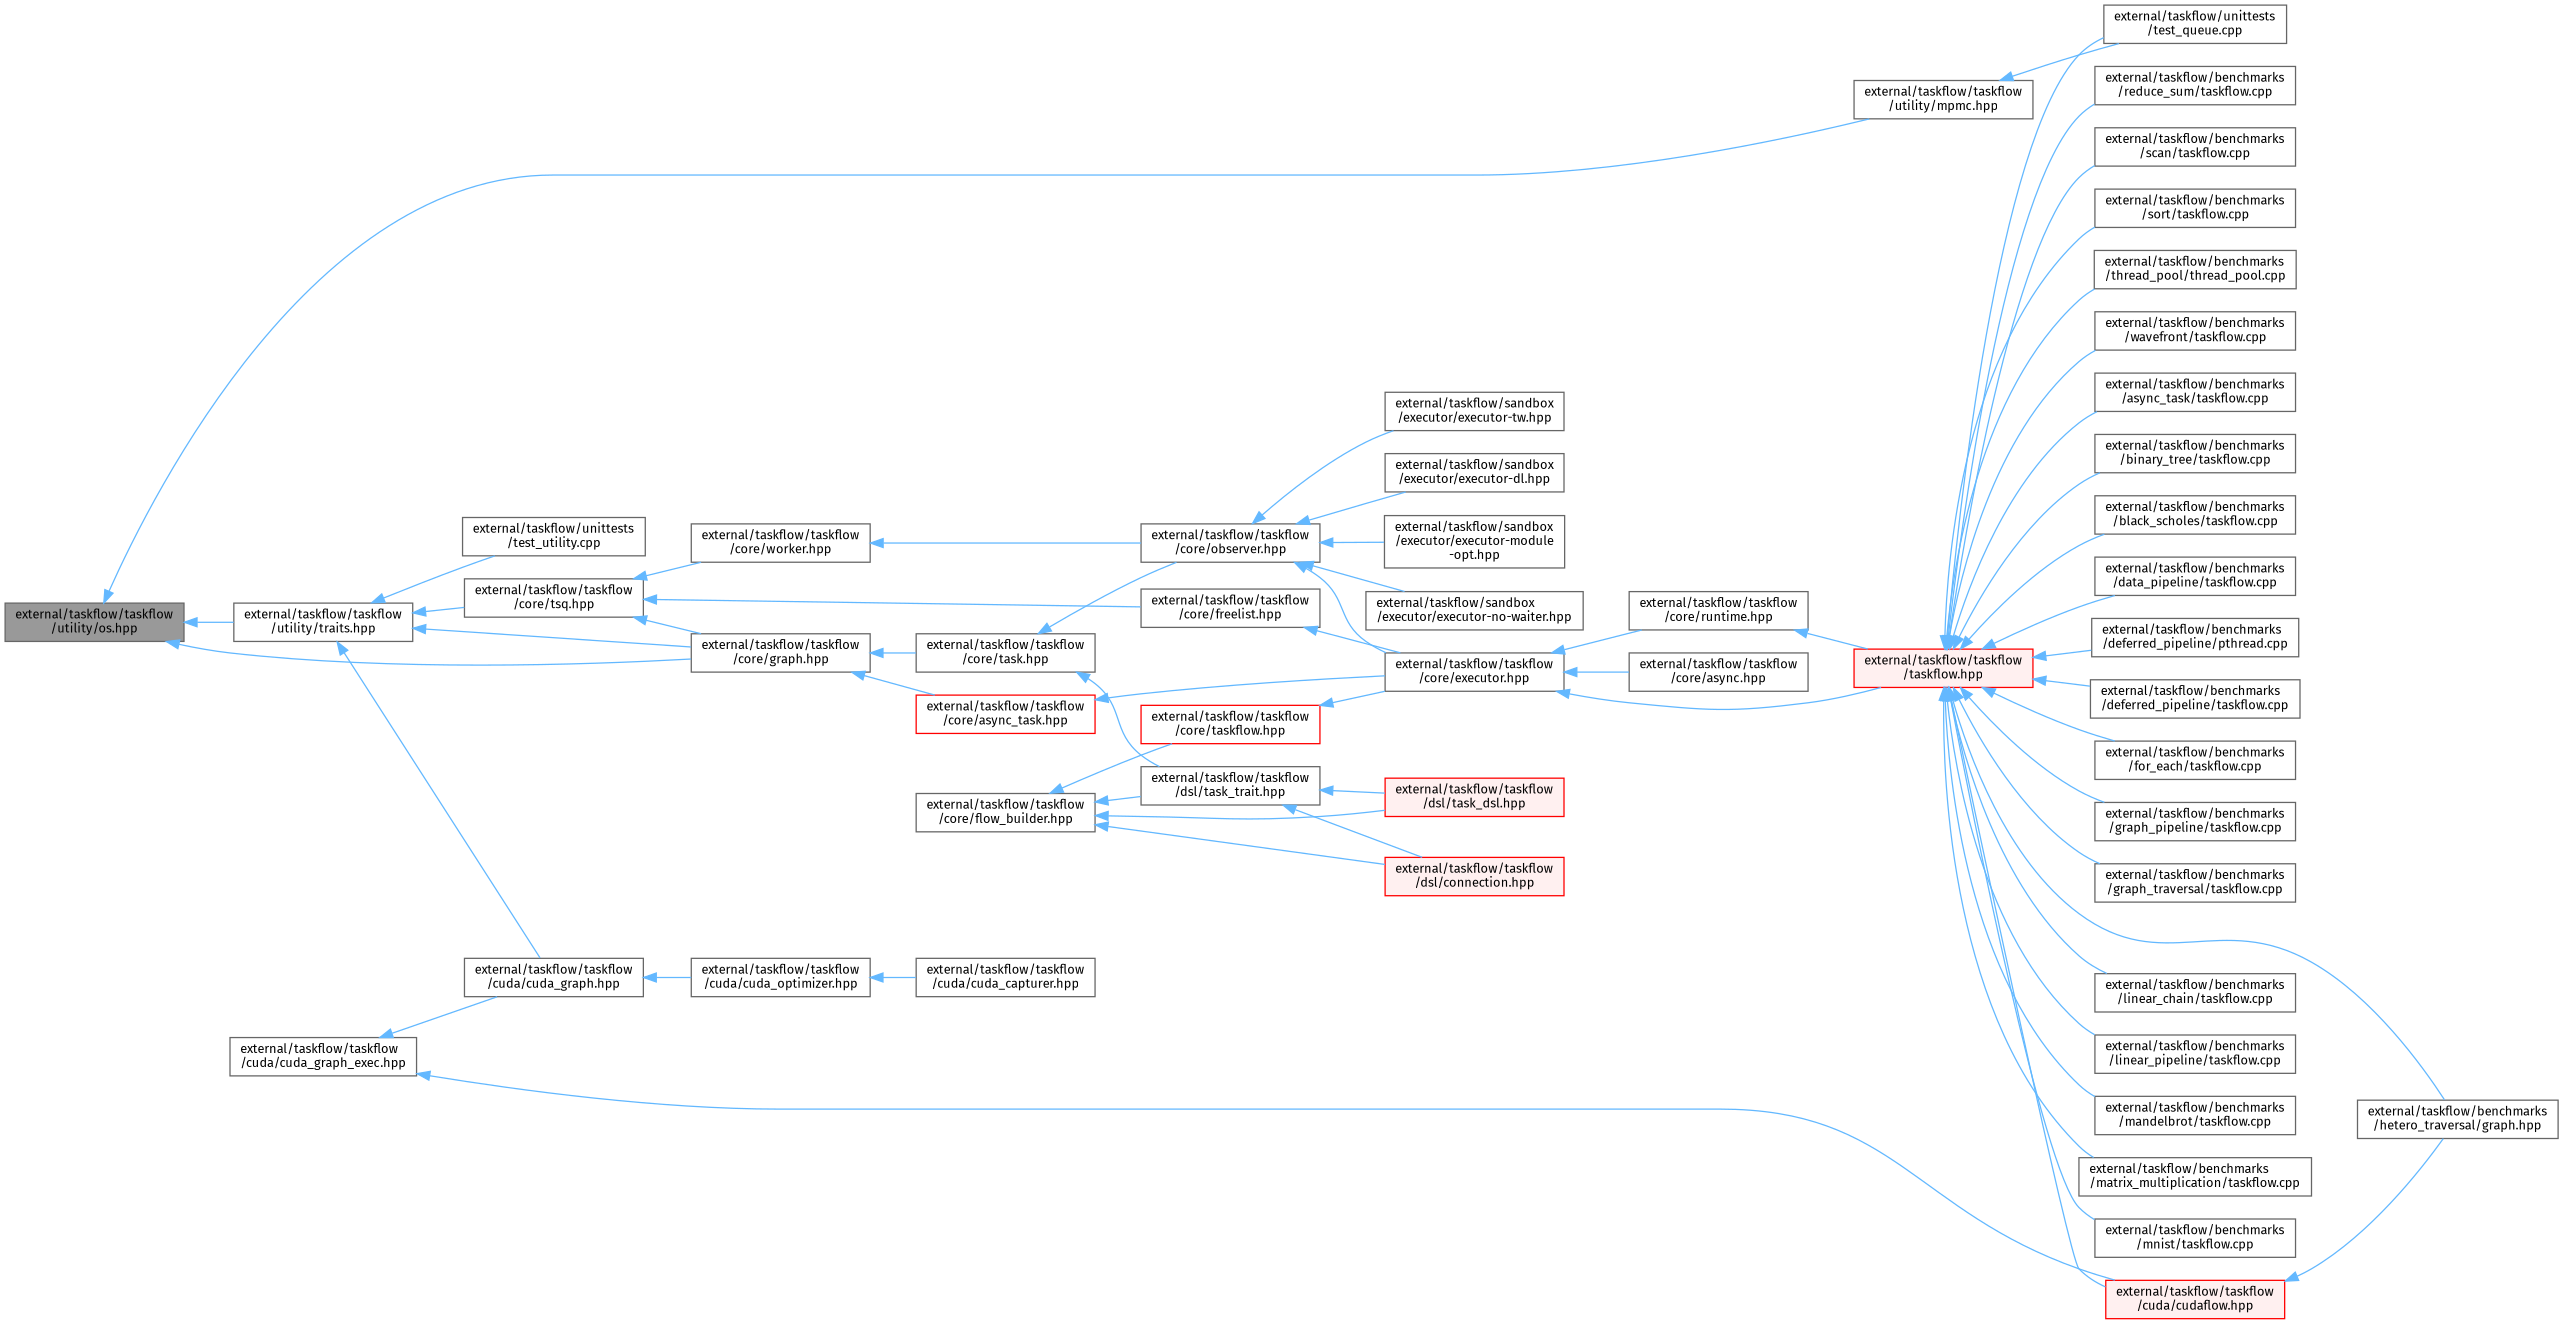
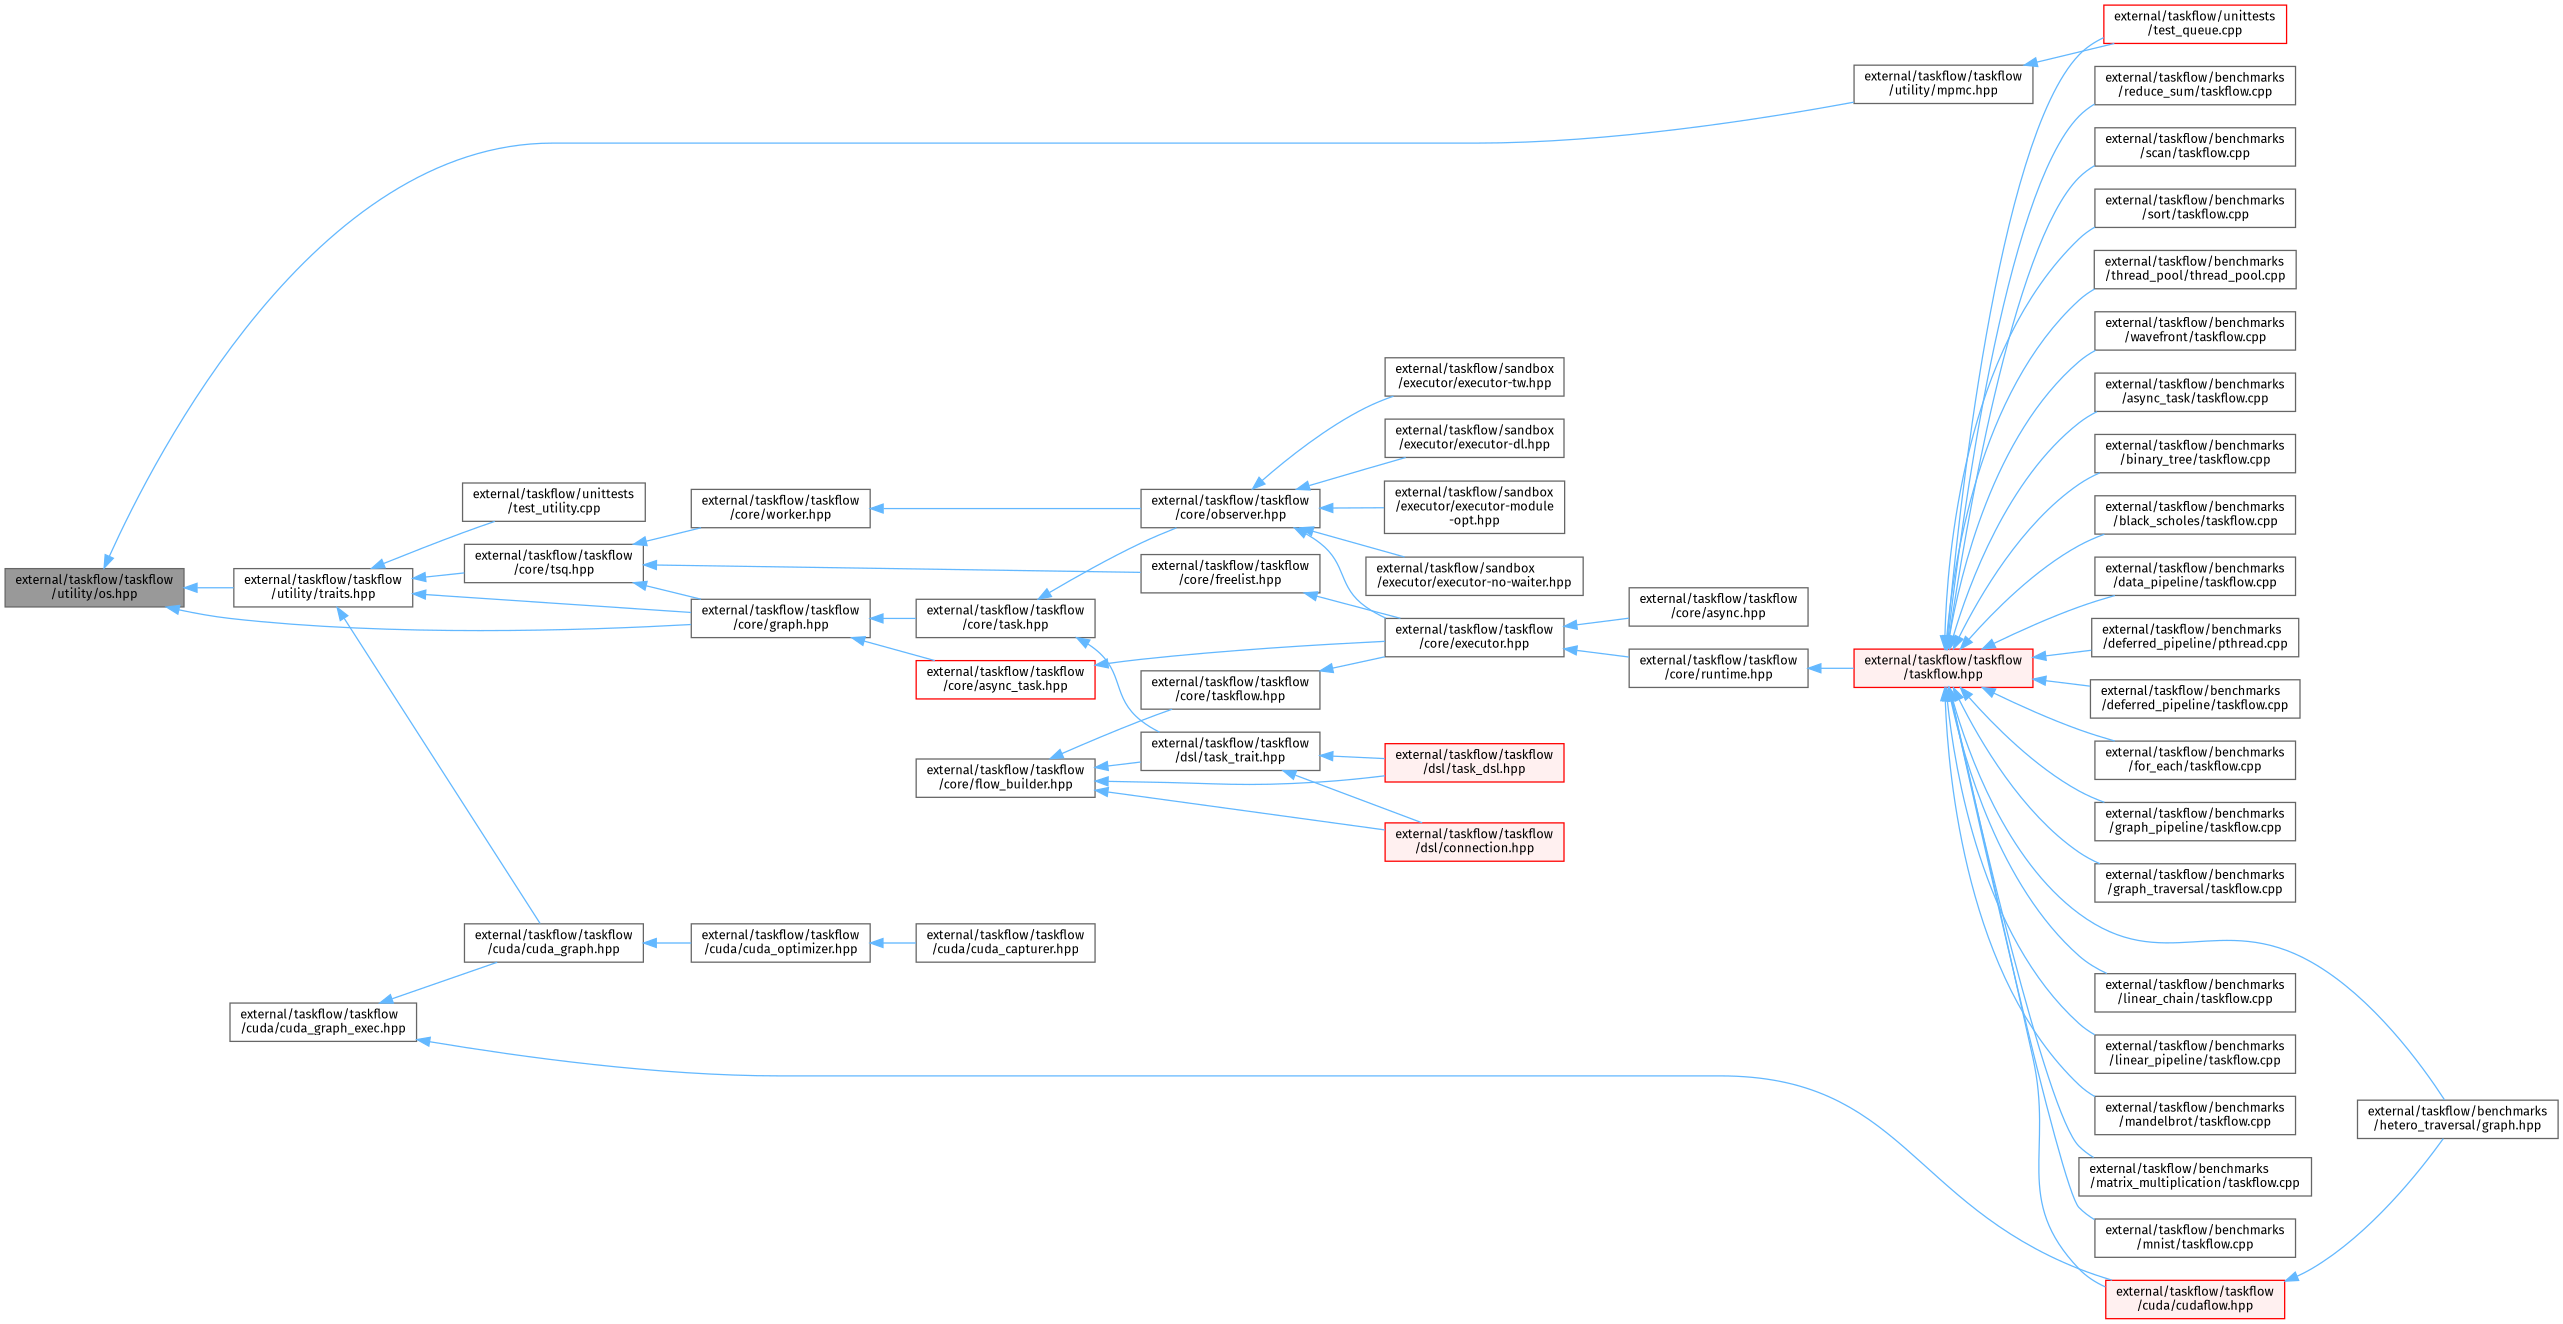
node "external/taskflow/unittests /test_queue.cpp": color grey40 -> red
edge "external/taskflow/taskflow /taskflow.hpp" -> "external/taskflow/taskflow /core/executor.hpp": removed
node "external/taskflow/taskflow /core/taskflow.hpp": color red -> grey40
